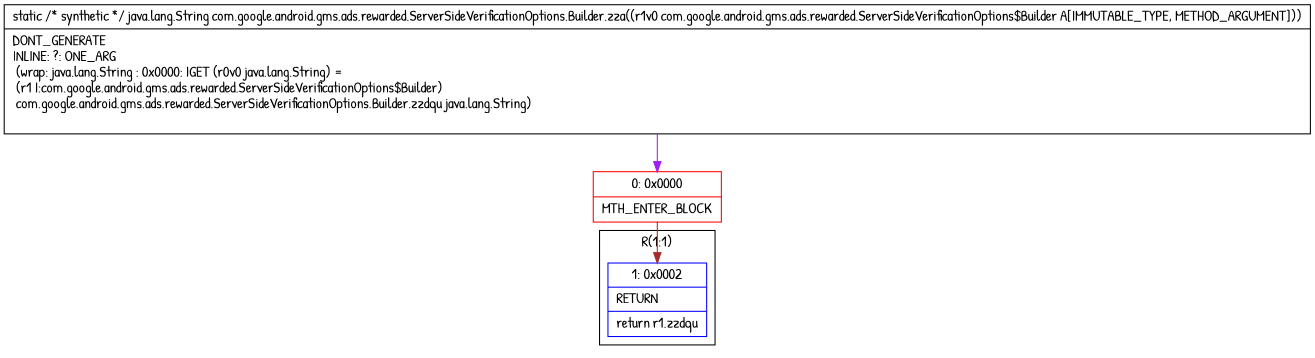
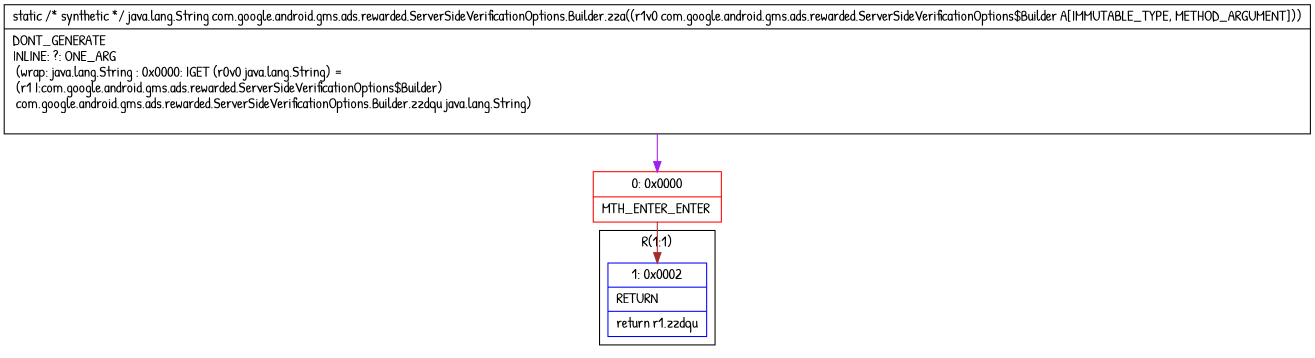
node "0: 0x0000": text "MTH_ENTER_BLOCK" -> "MTH_ENTER_ENTER"
